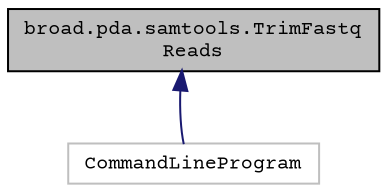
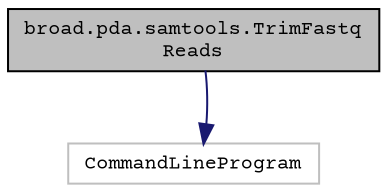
edge "CommandLineProgram" -> "broad.pda.samtools.TrimFastq Reads": reversed
